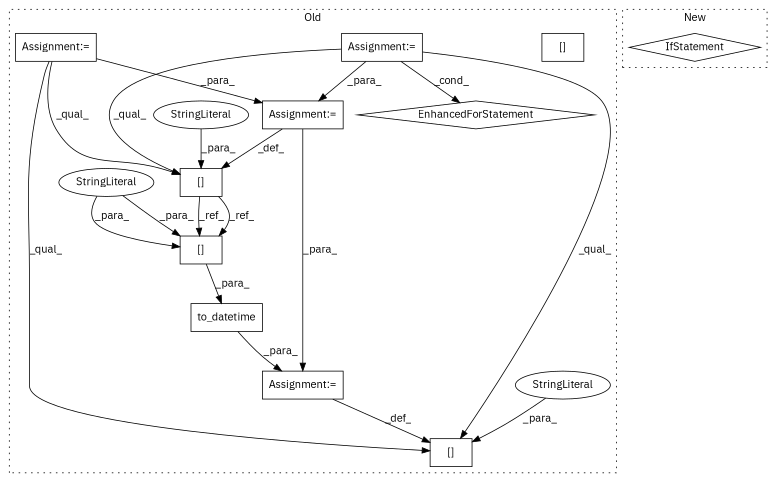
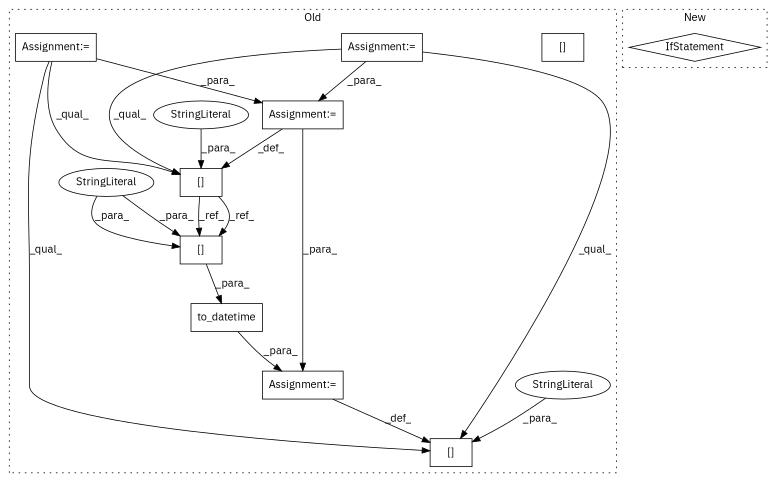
node "EnhancedForStatement": removed
